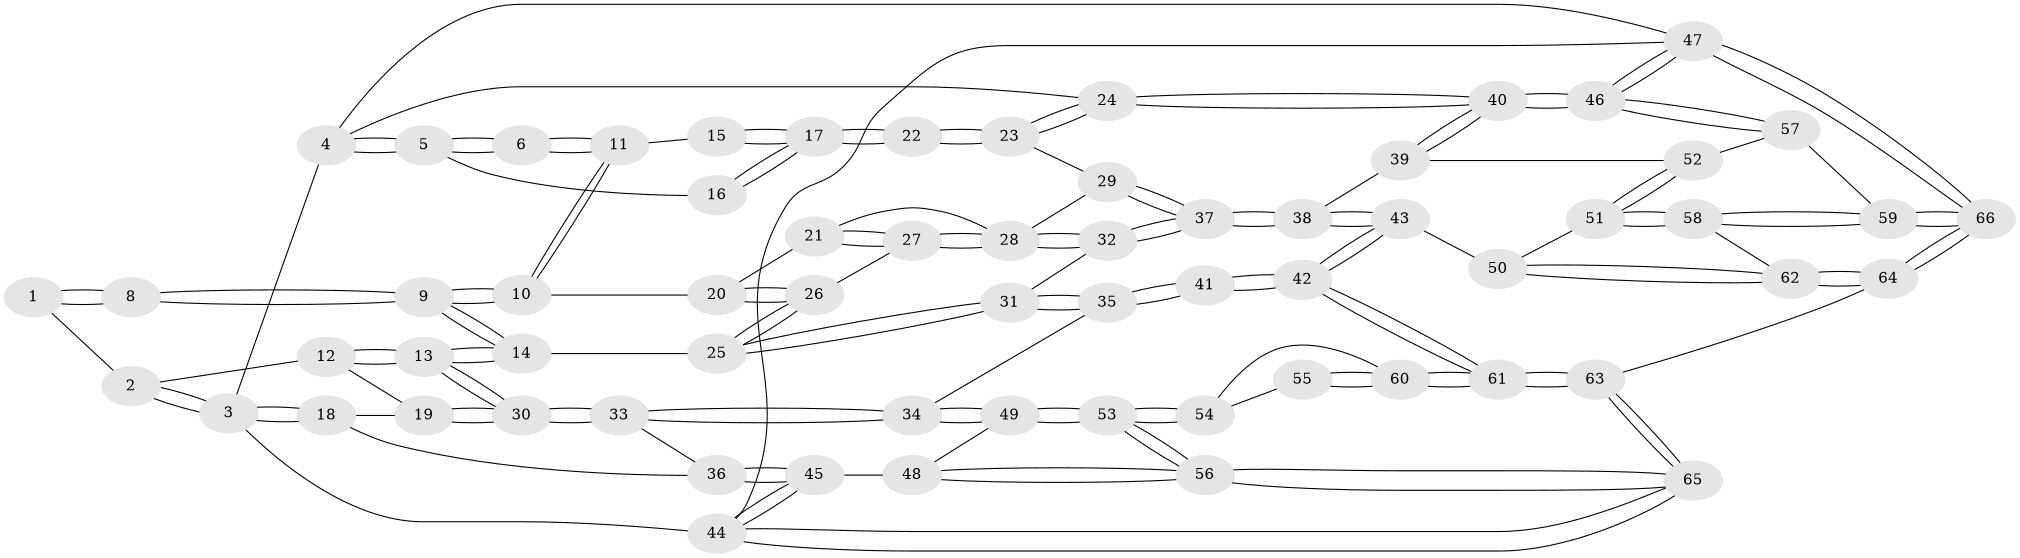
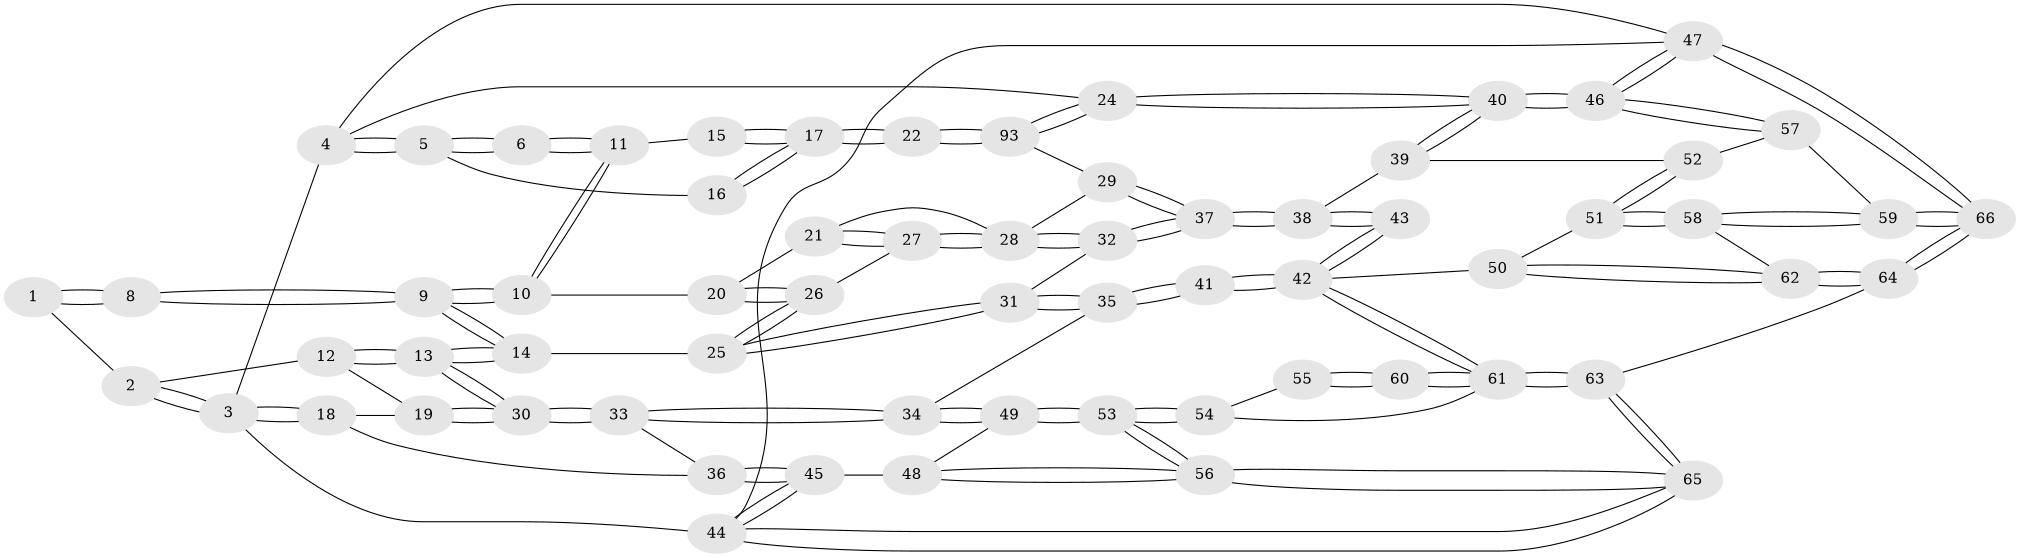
node "23": label "23" -> "93"
edge "43" -- "50": now "42" -- "50"
edge "60" -- "54": now "61" -- "54"
